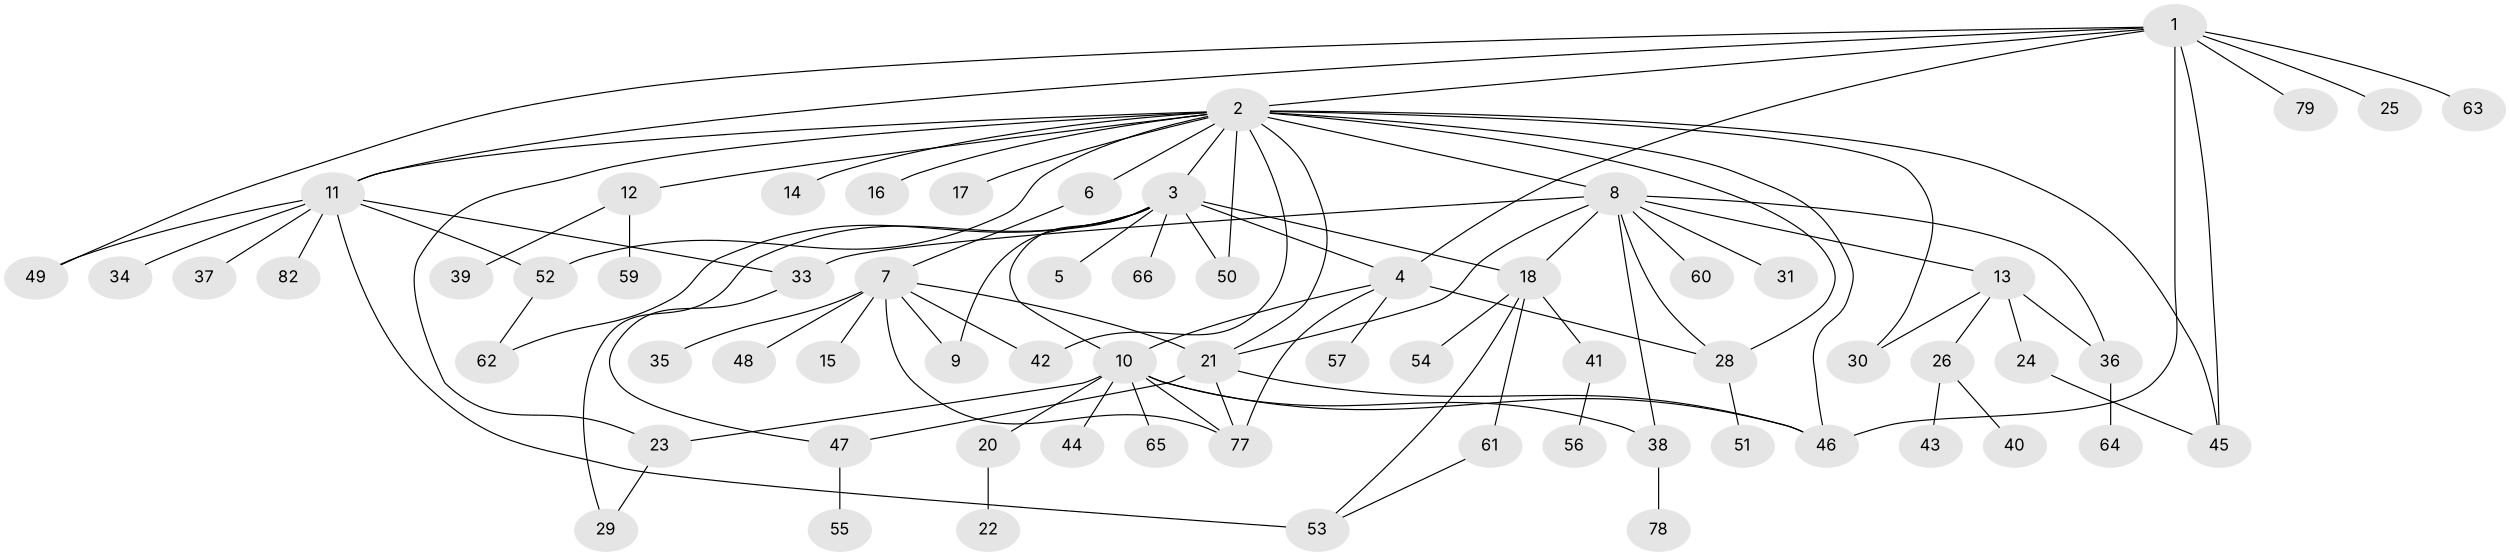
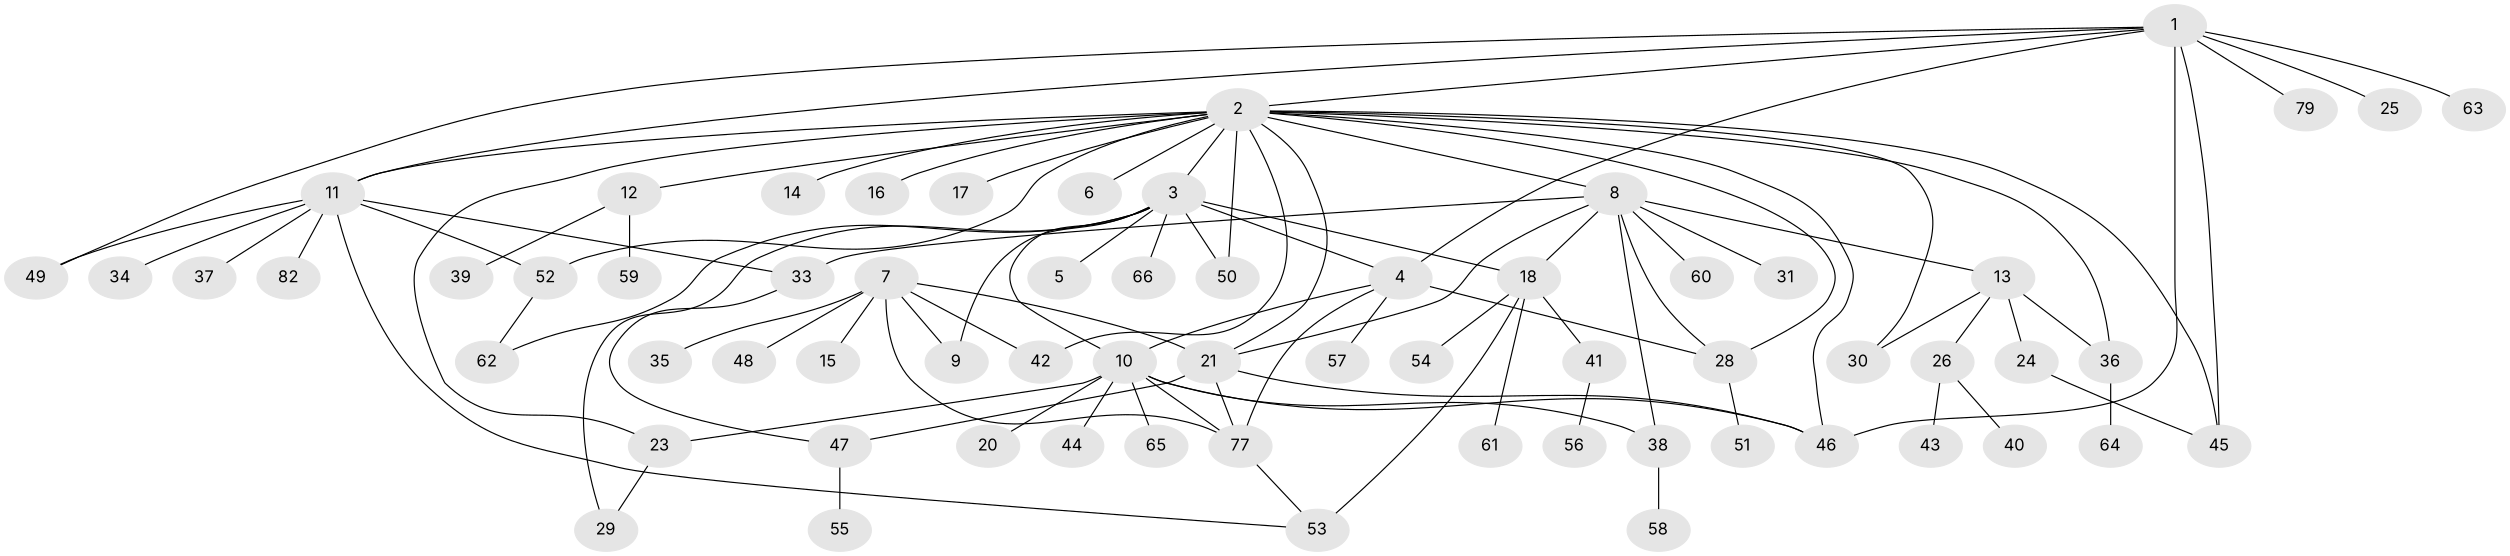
edge "8" -- "36": now "2" -- "36"
edge "6" -- "7": removed
edge "61" -- "53": now "77" -- "53"
node "22": removed
node "78": label "78" -> "58"
